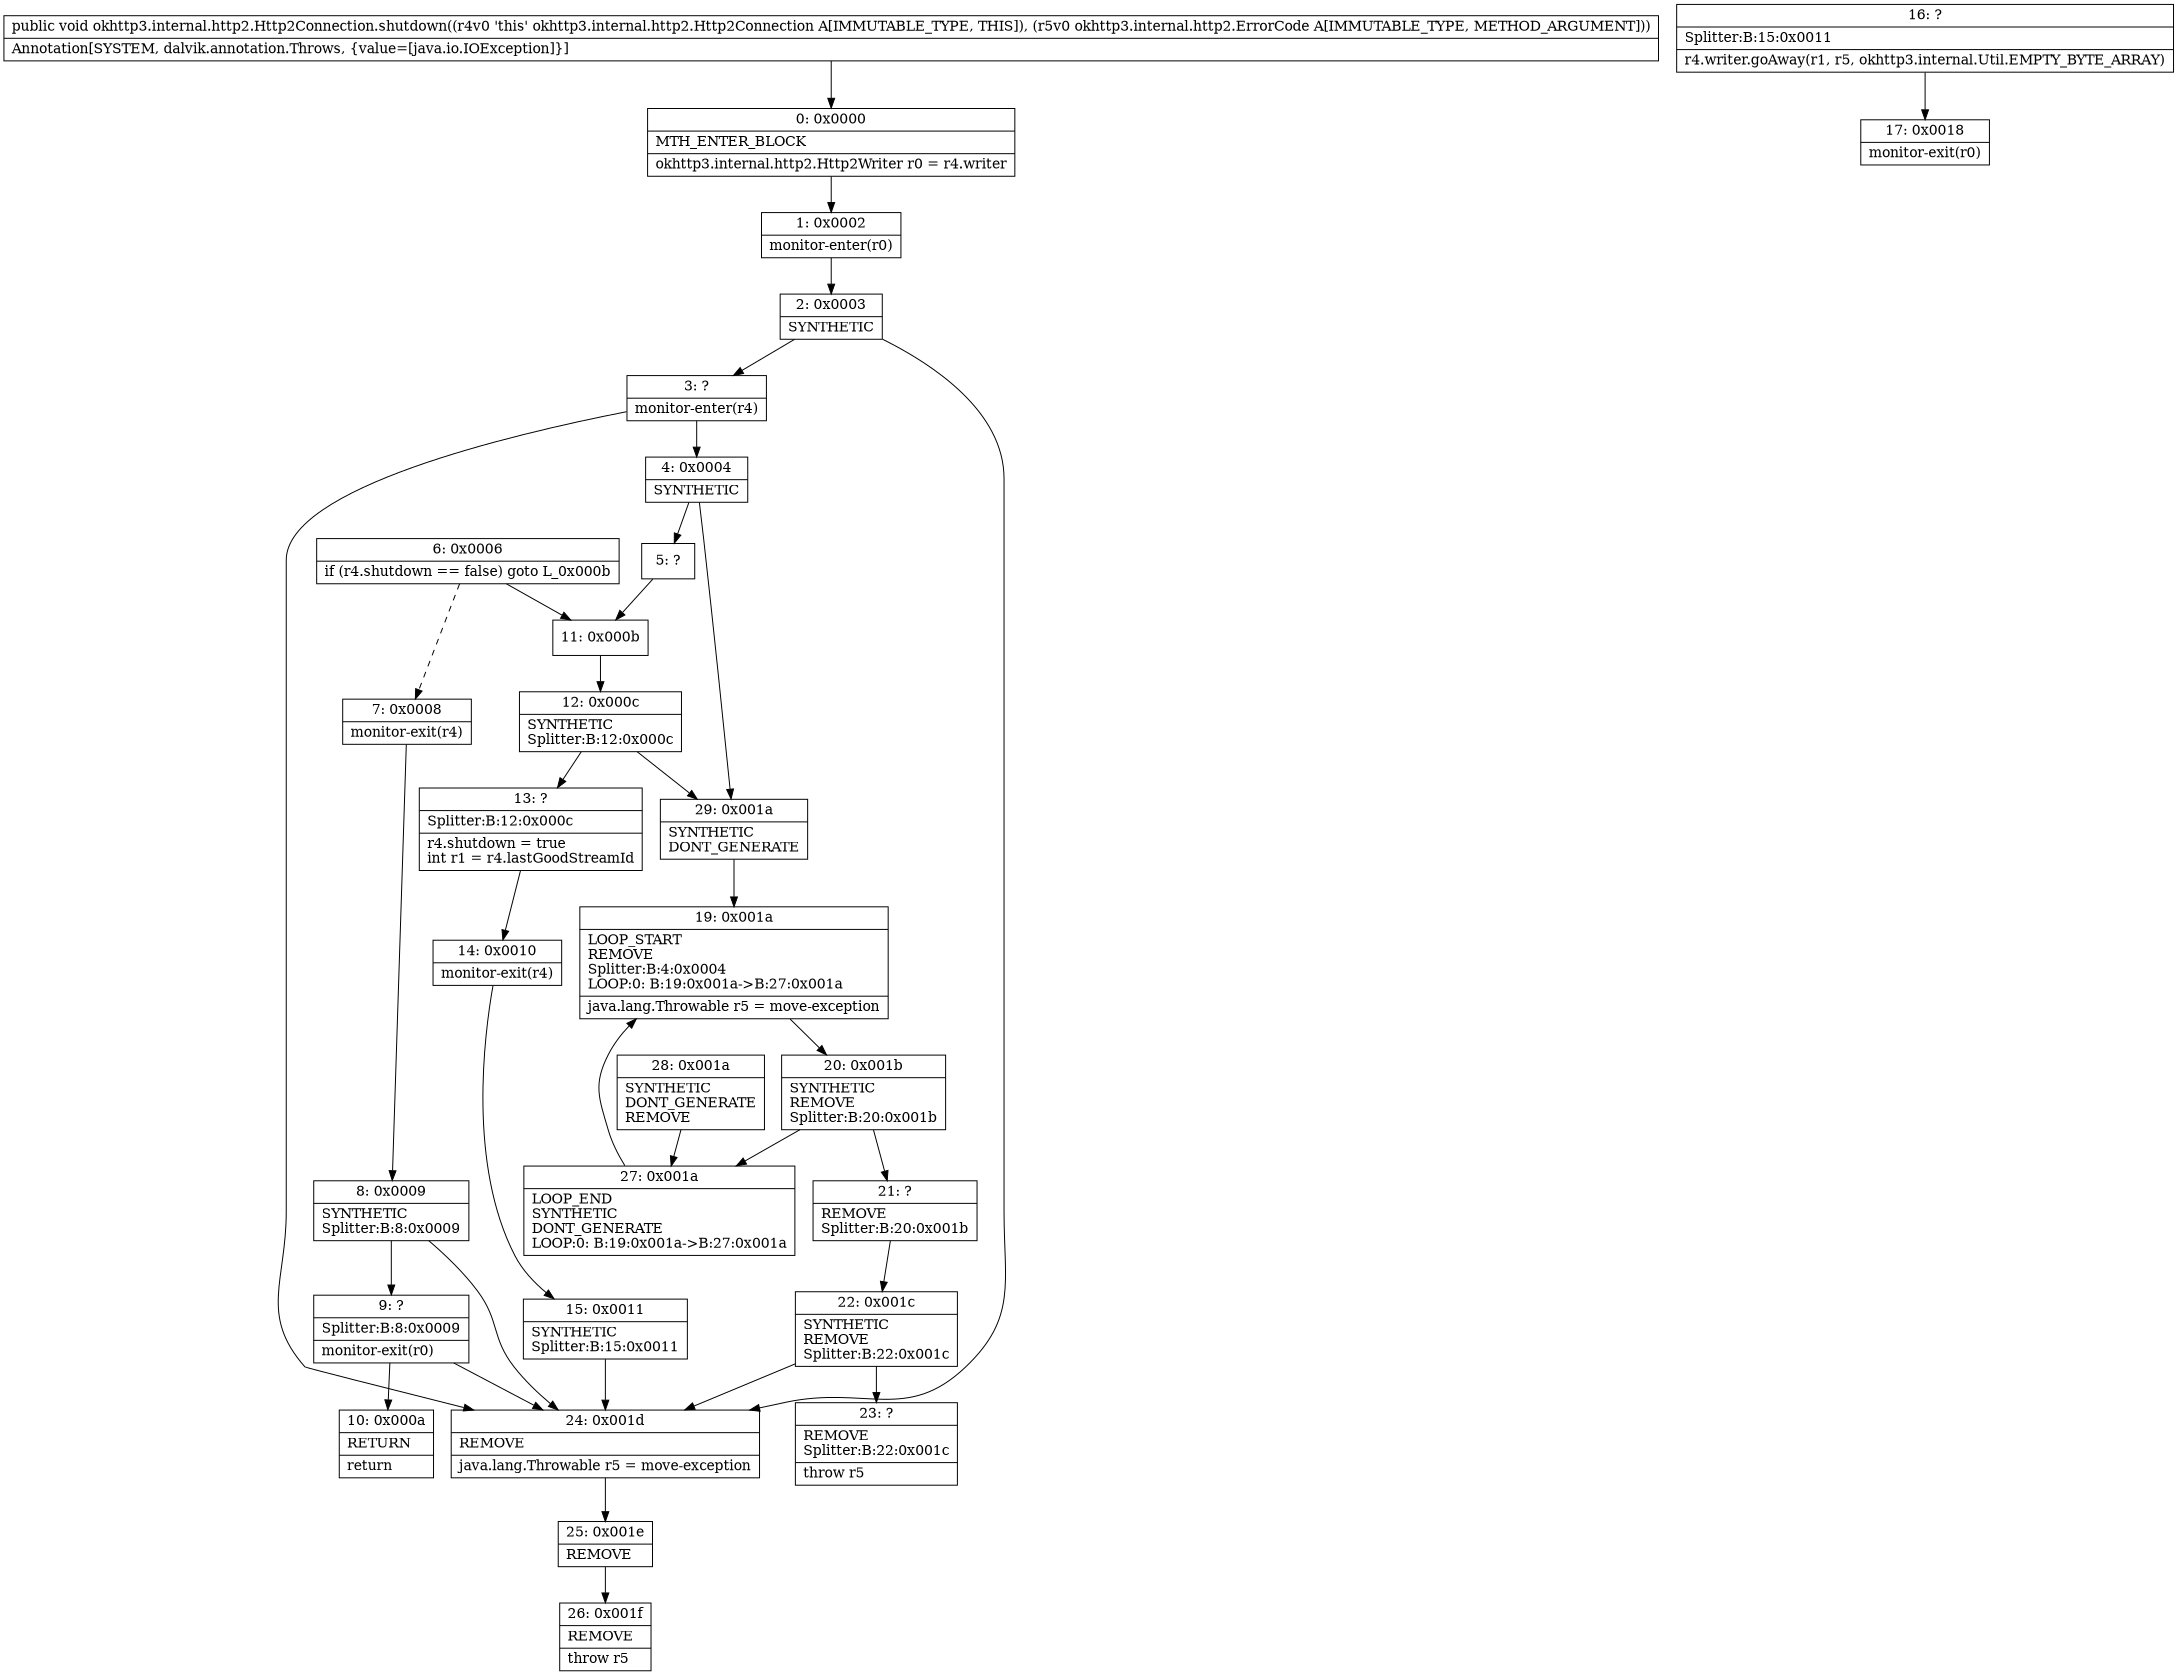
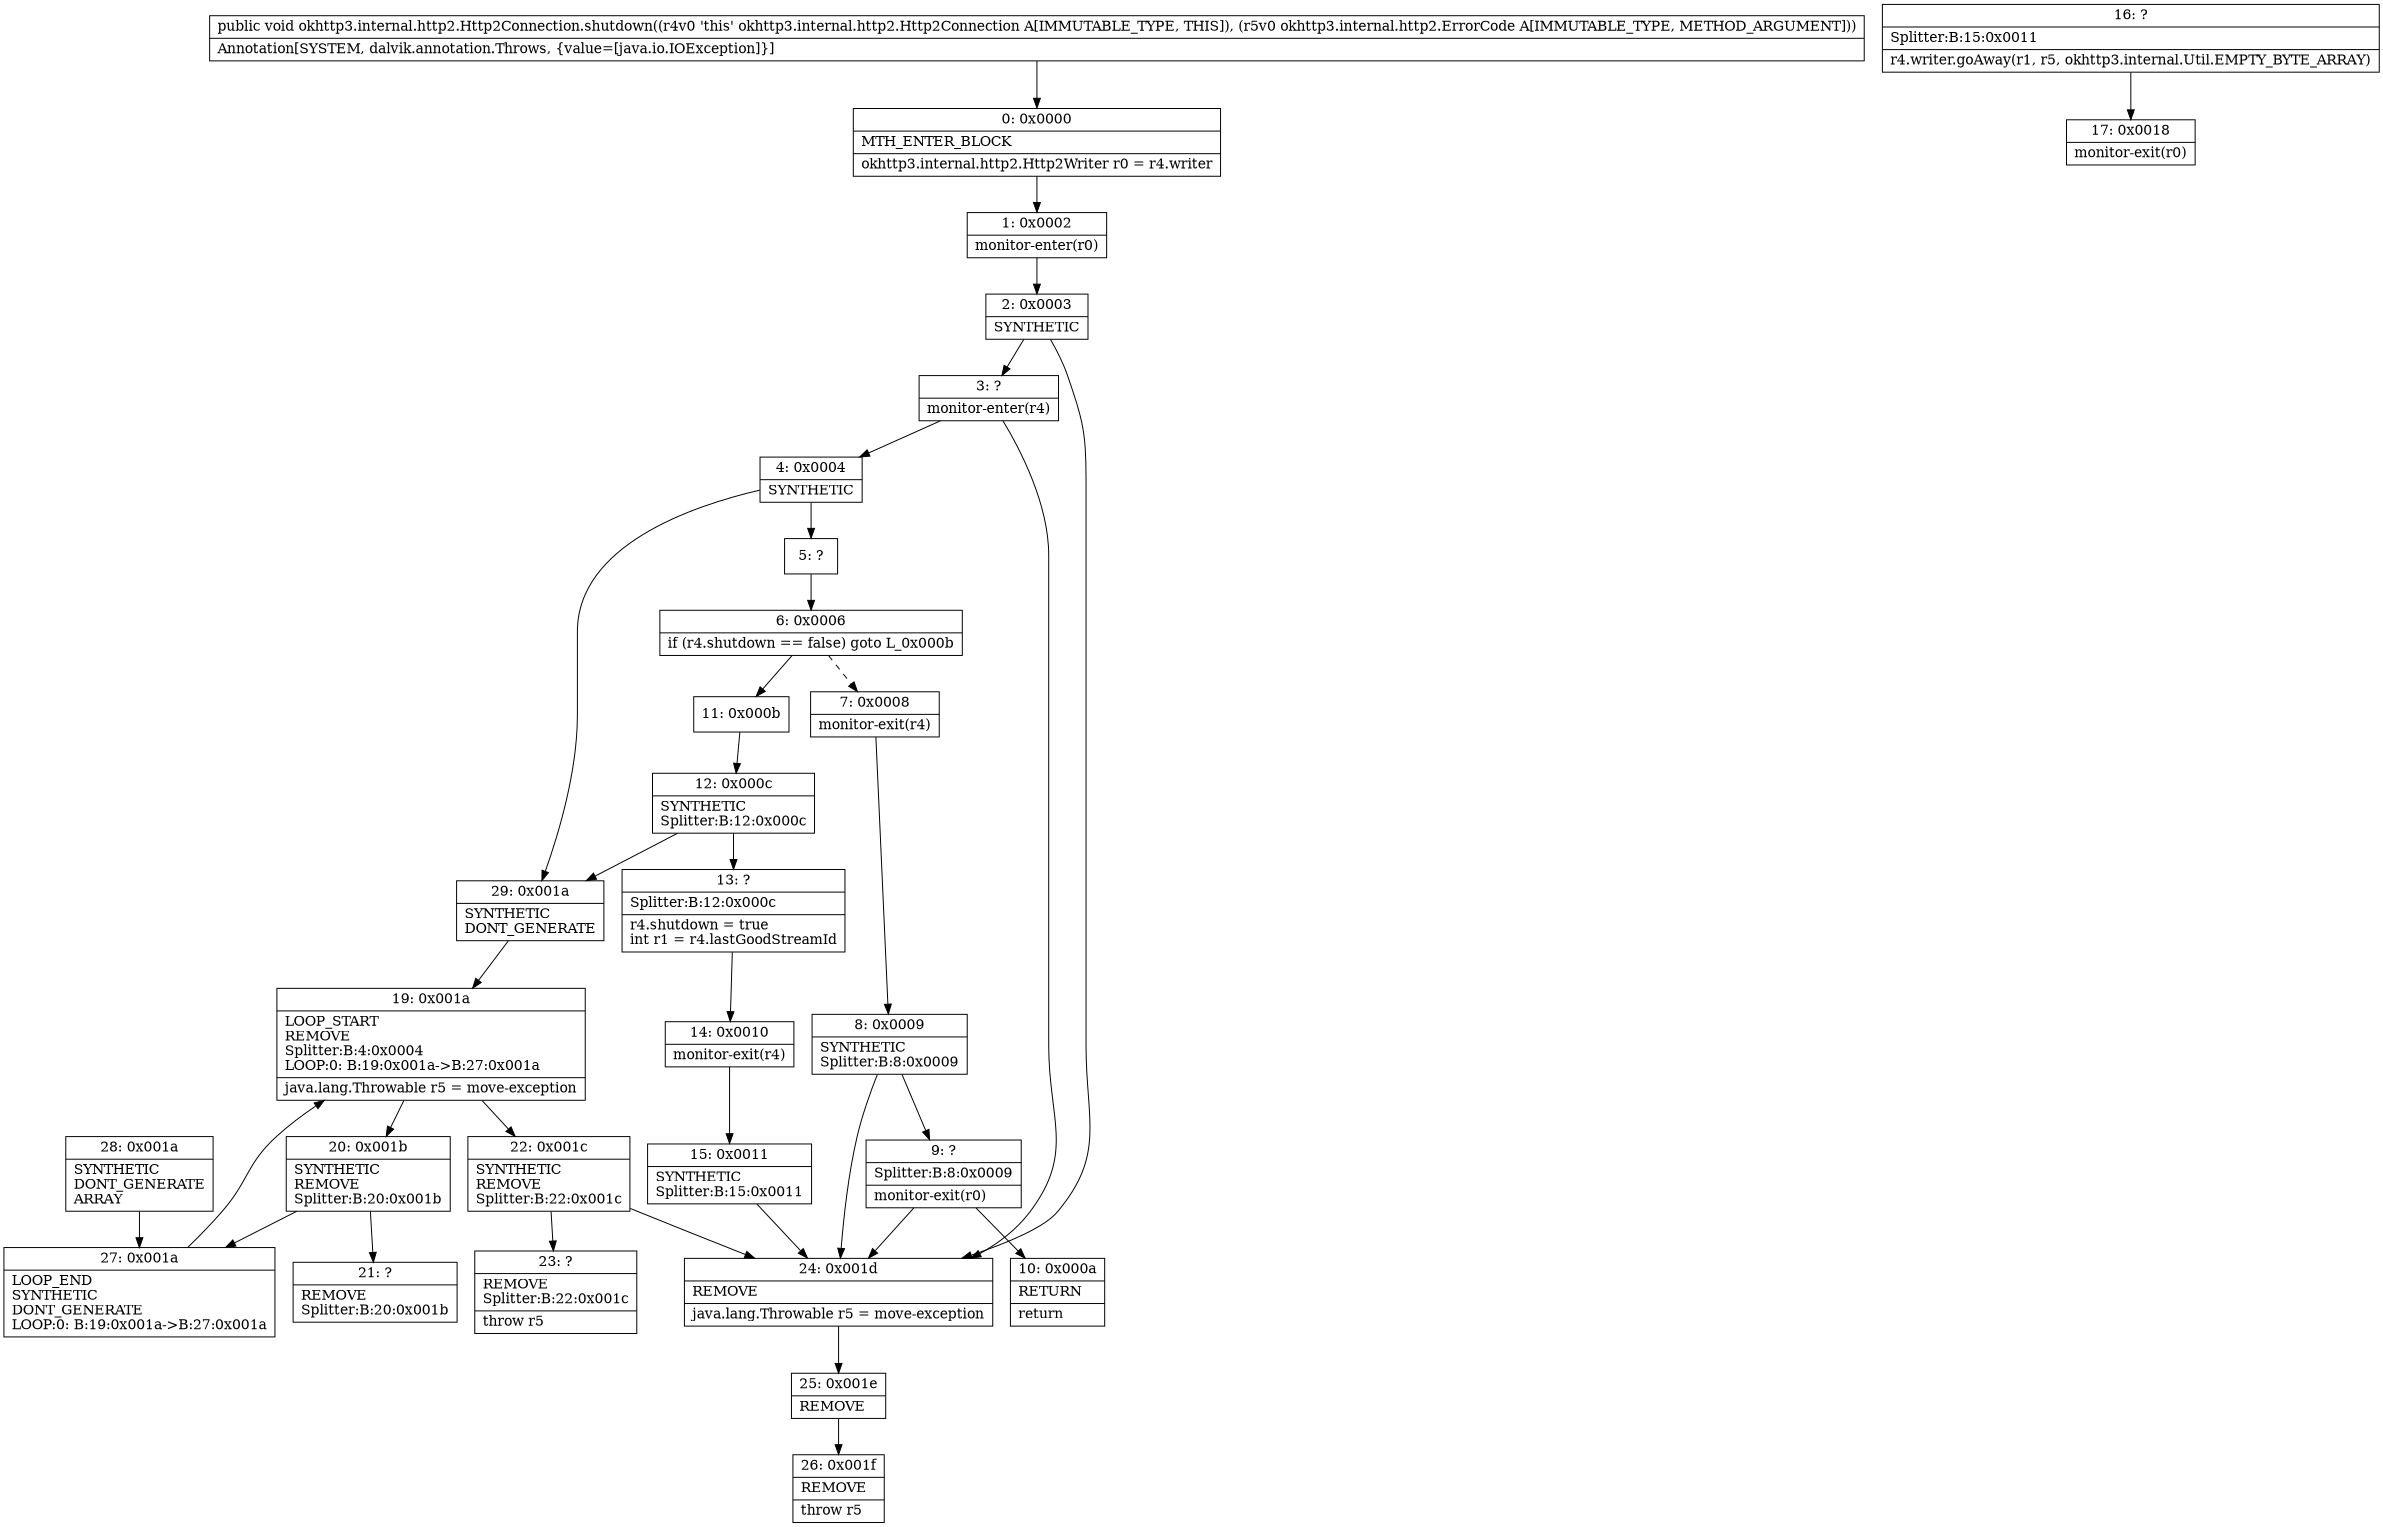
edge "5: ?" -> "11: 0x000b": now "5: ?" -> "6: 0x0006"
node "28: 0x001a": text "REMOVE" -> "ARRAY"
edge "21: ?" -> "22: 0x001c": now "19: 0x001a" -> "22: 0x001c"
